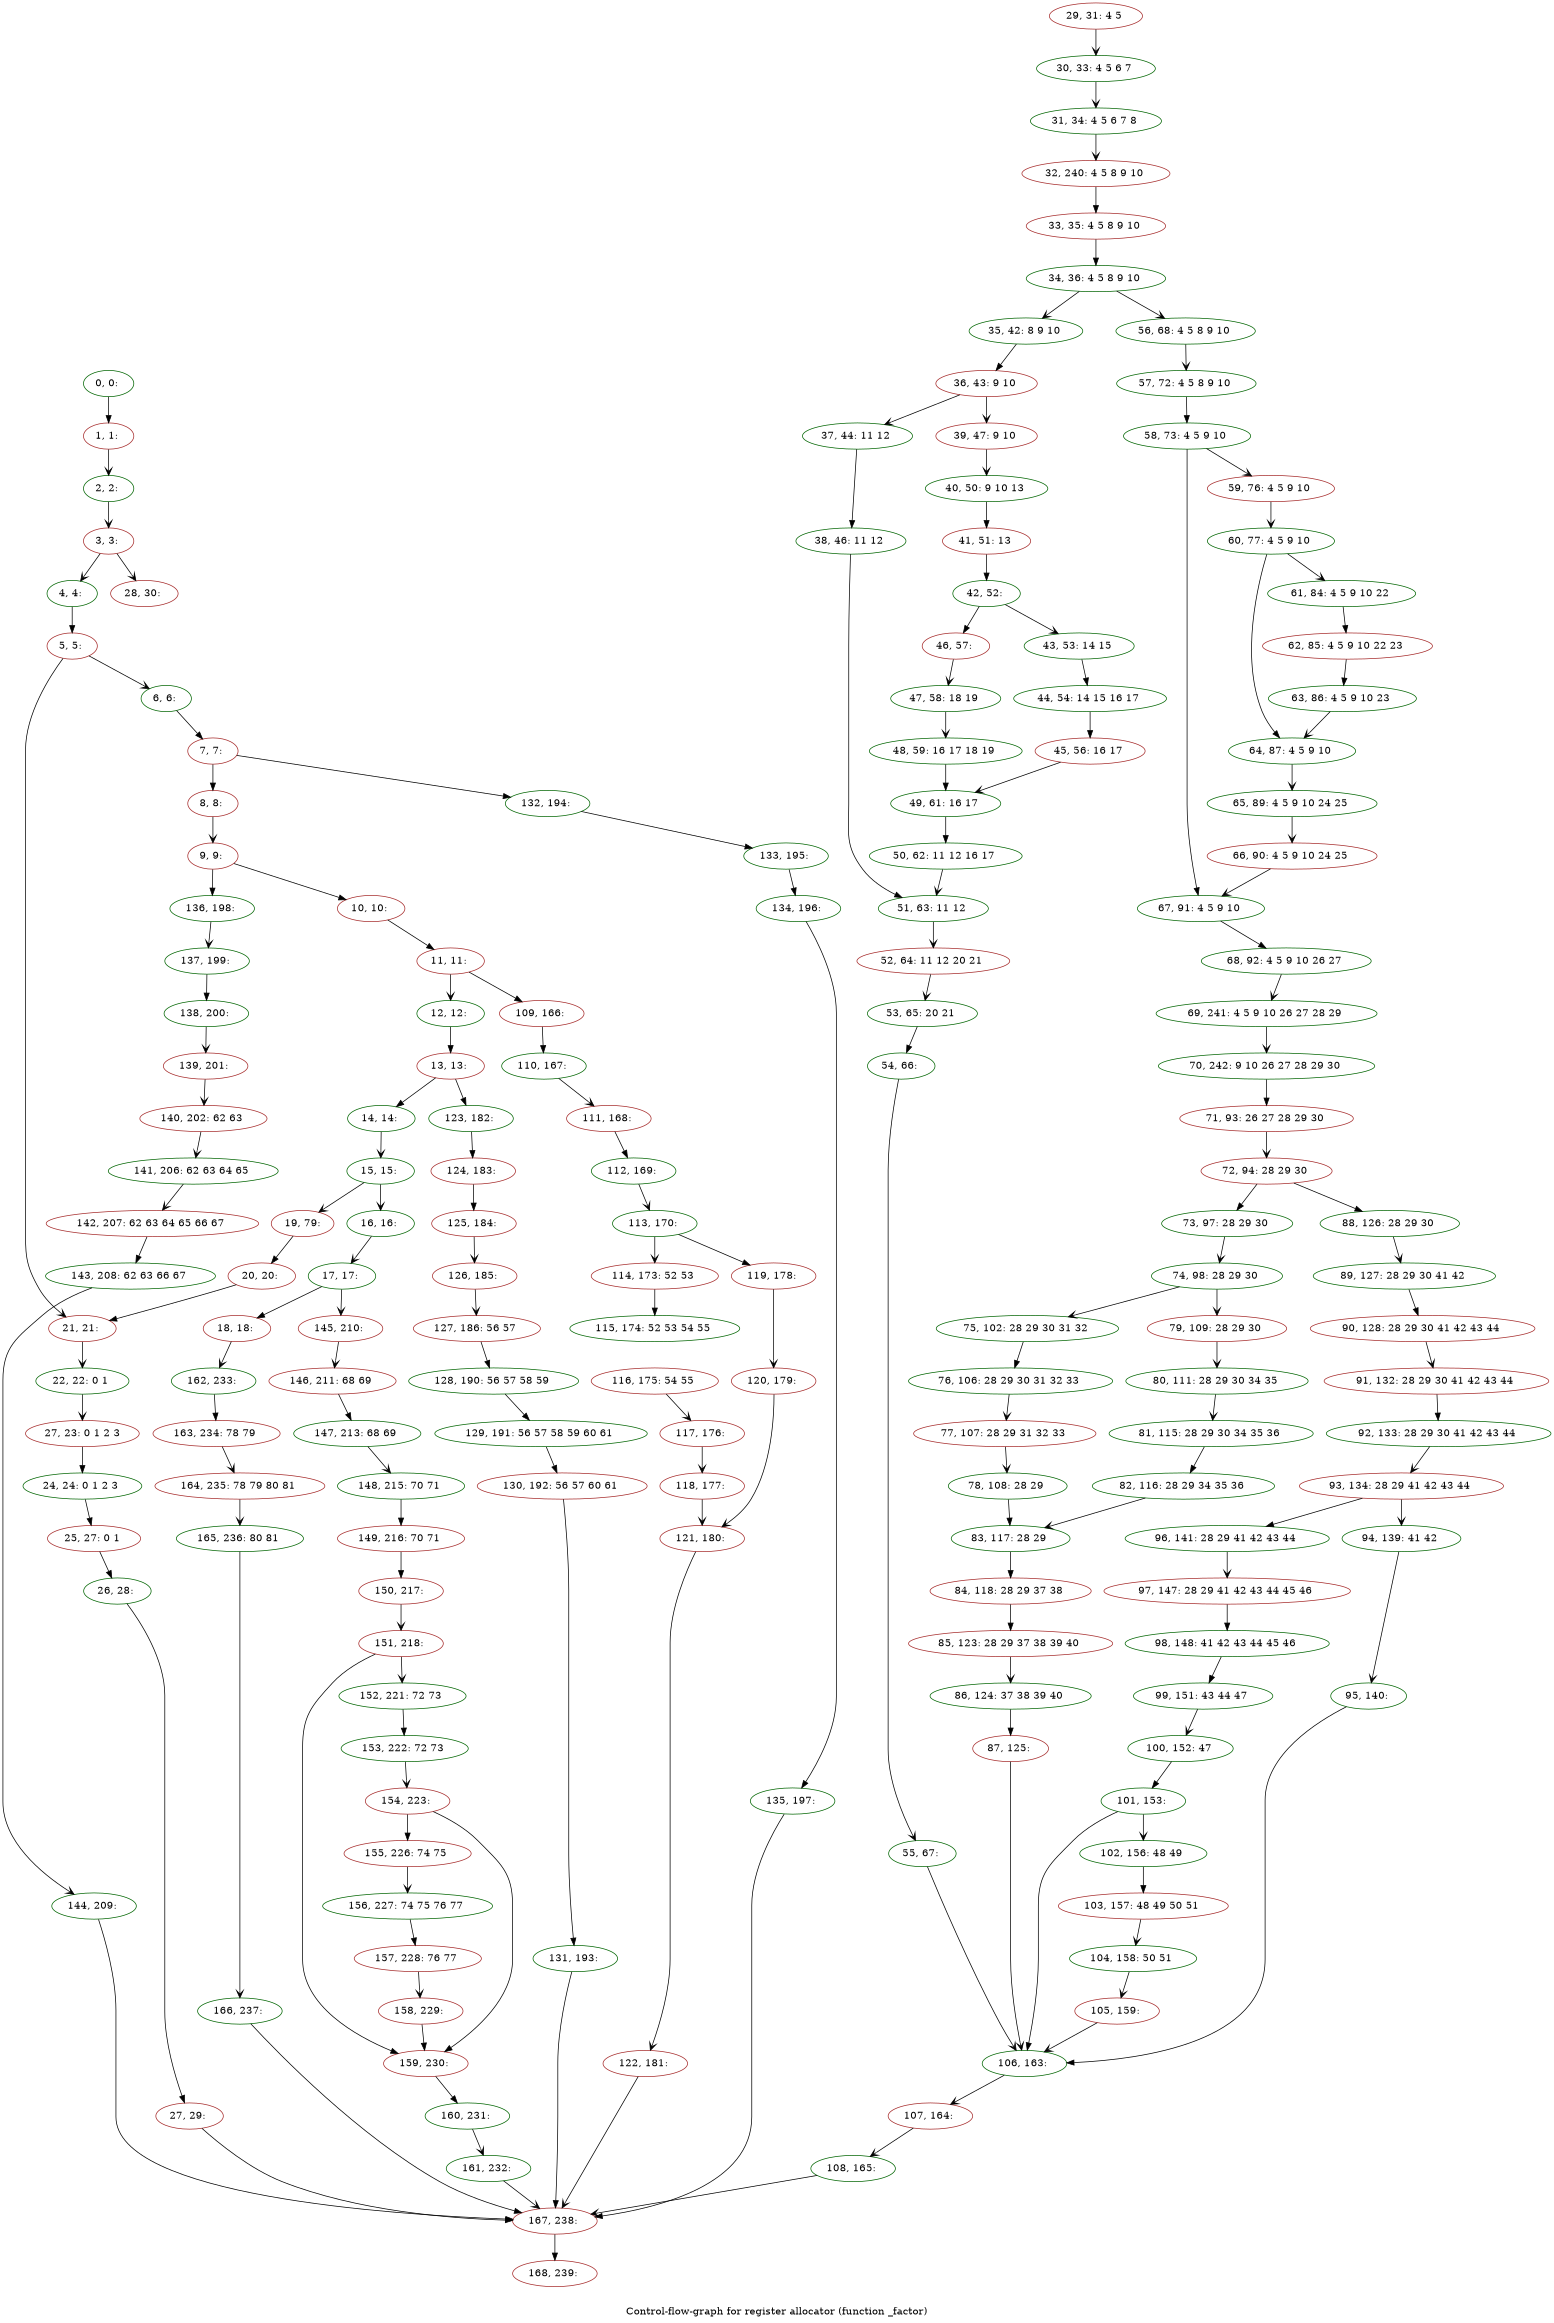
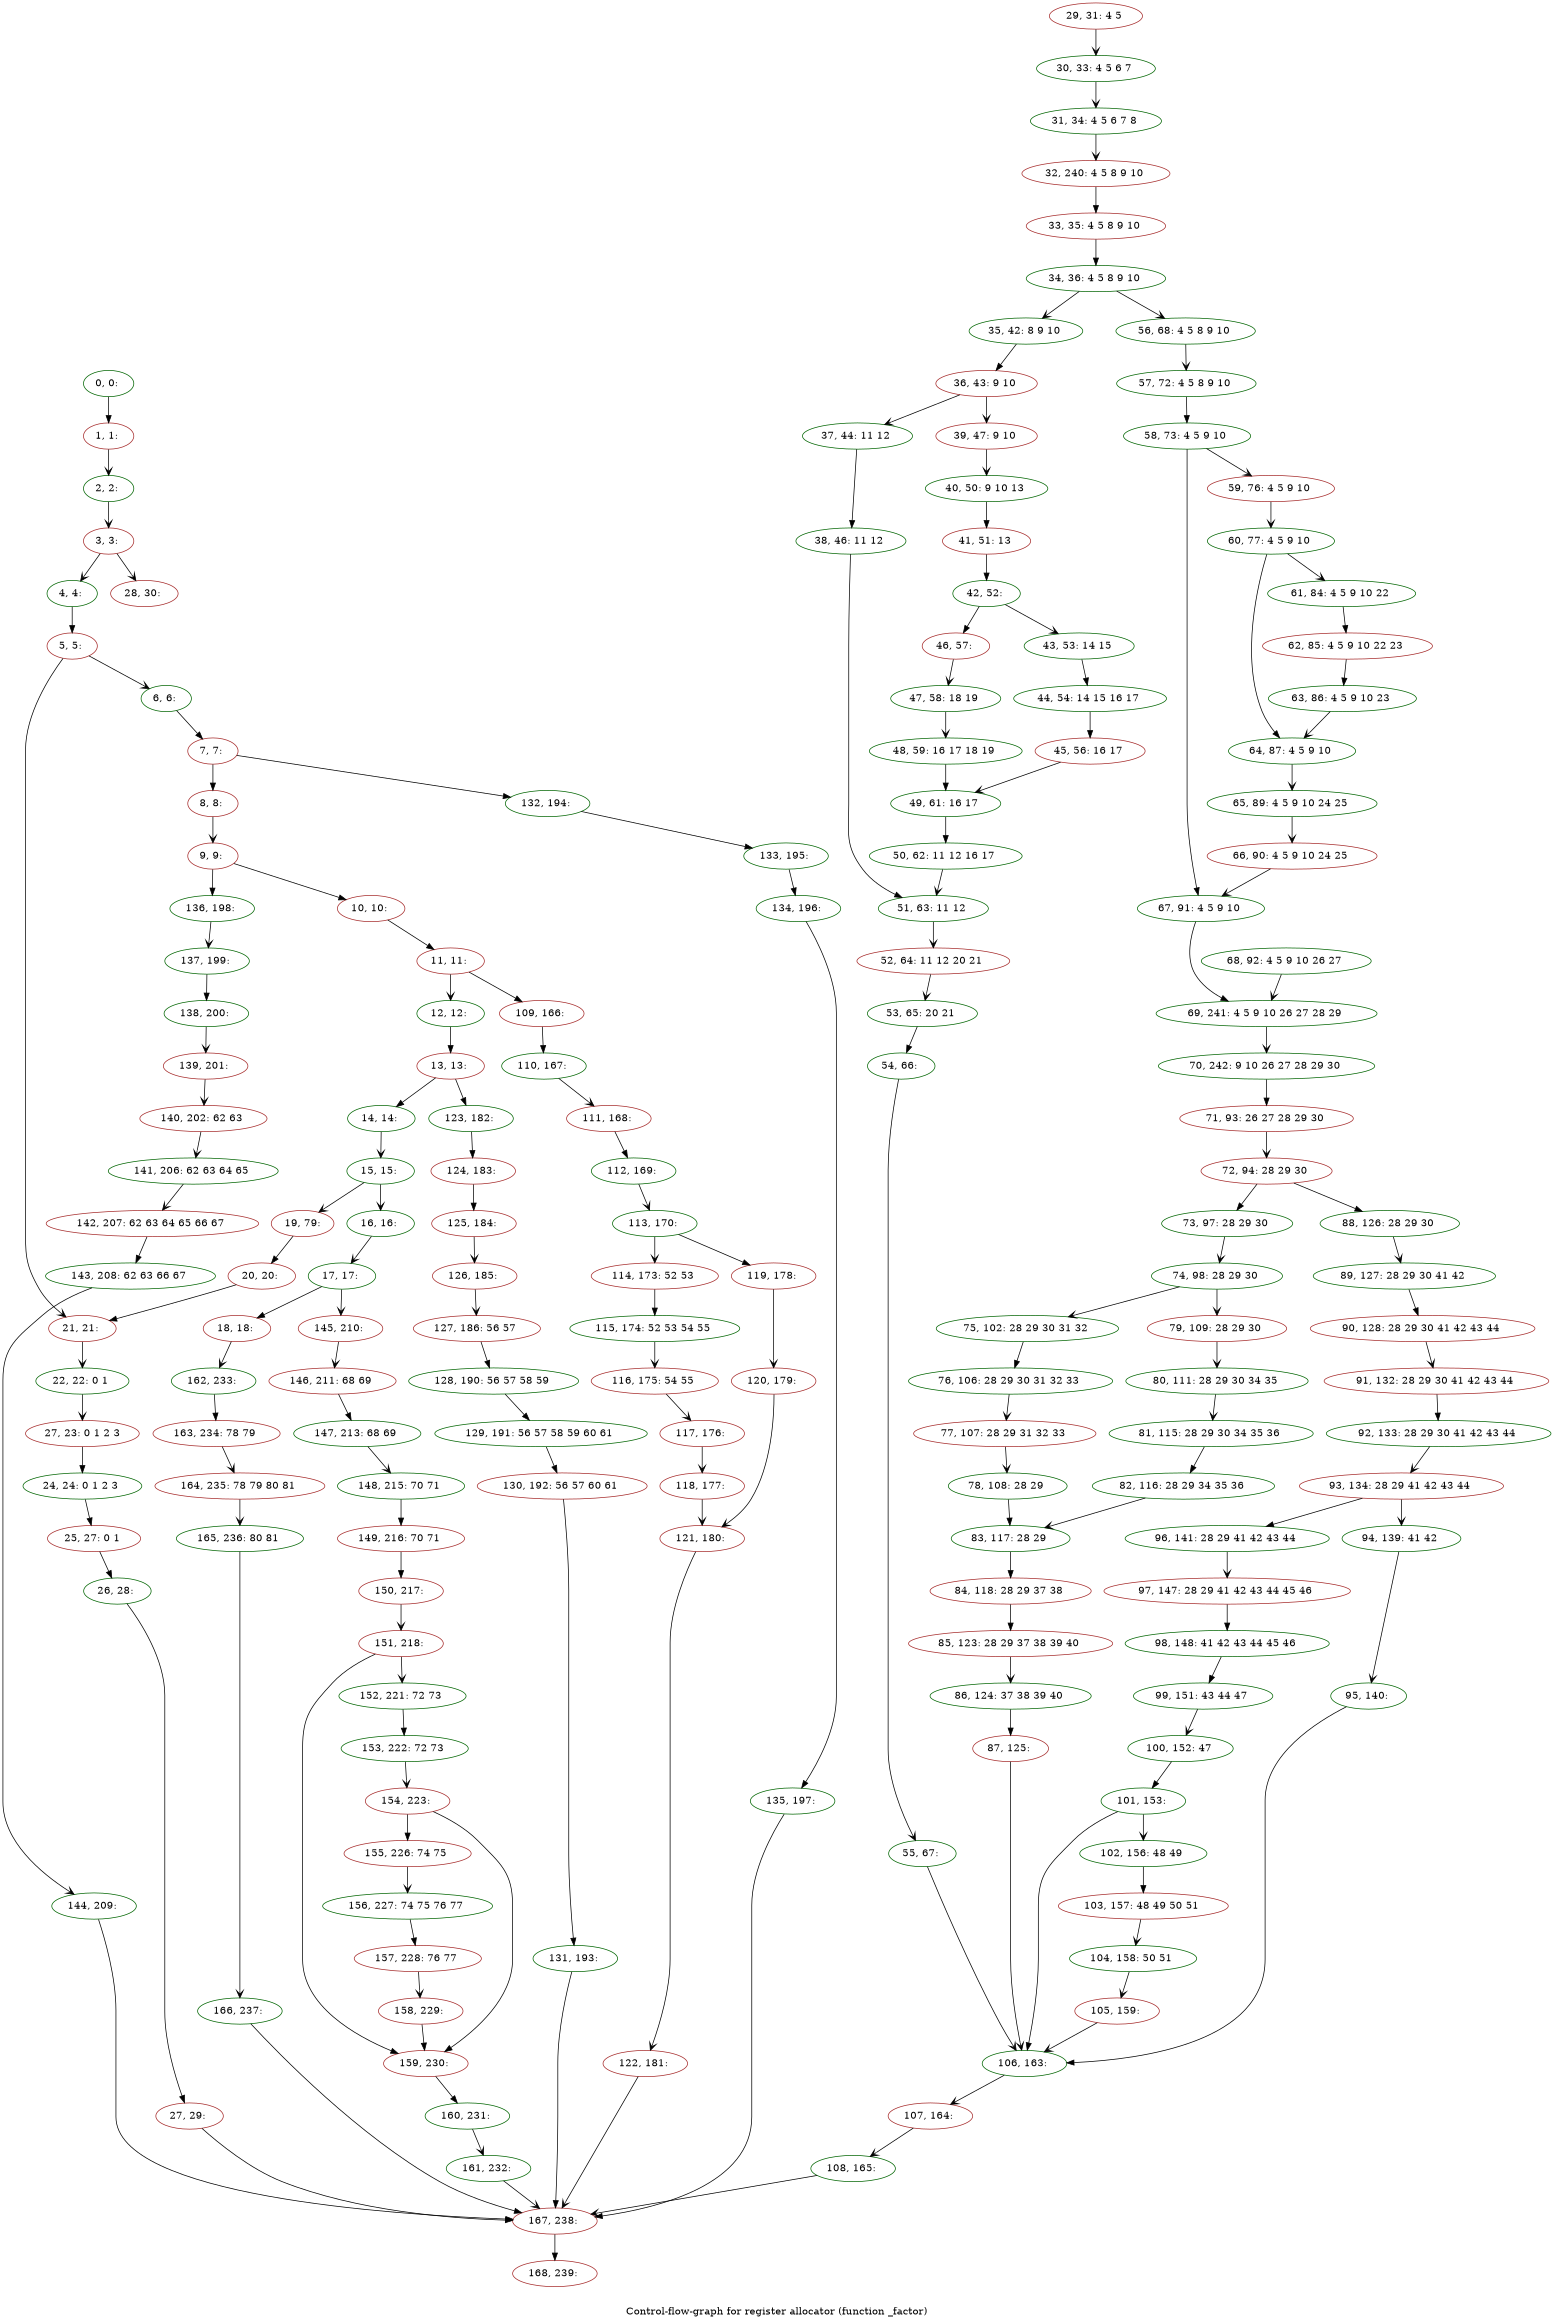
edge "67, 91: 4 5 9 10" -> "68, 92: 4 5 9 10 26 27": now "67, 91: 4 5 9 10" -> "69, 241: 4 5 9 10 26 27 28 29"
edge "115, 174: 52 53 54 55" -> "116, 175: 54 55": added
